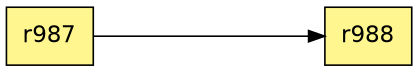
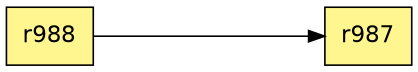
edge "r987" -> "r988": reversed
